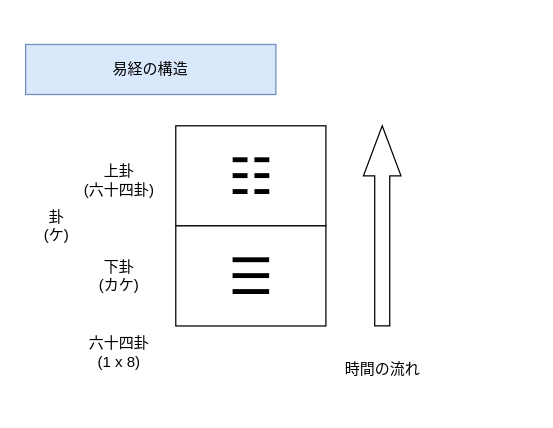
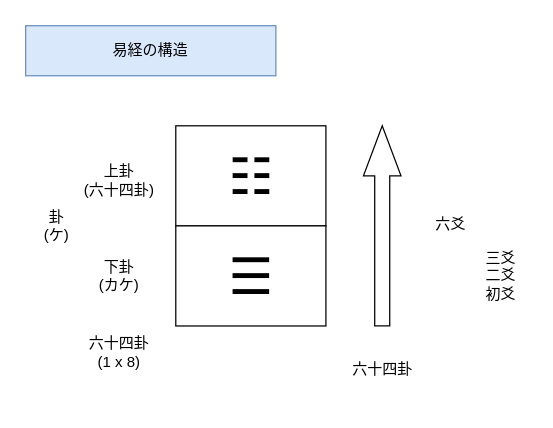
node "易経の構造": moved (151, 69) -> (151, 51)
node "六爻": added
node "三爻 二爻 初爻": added
node "時間の流れ": label "時間の流れ" -> "六十四卦"
